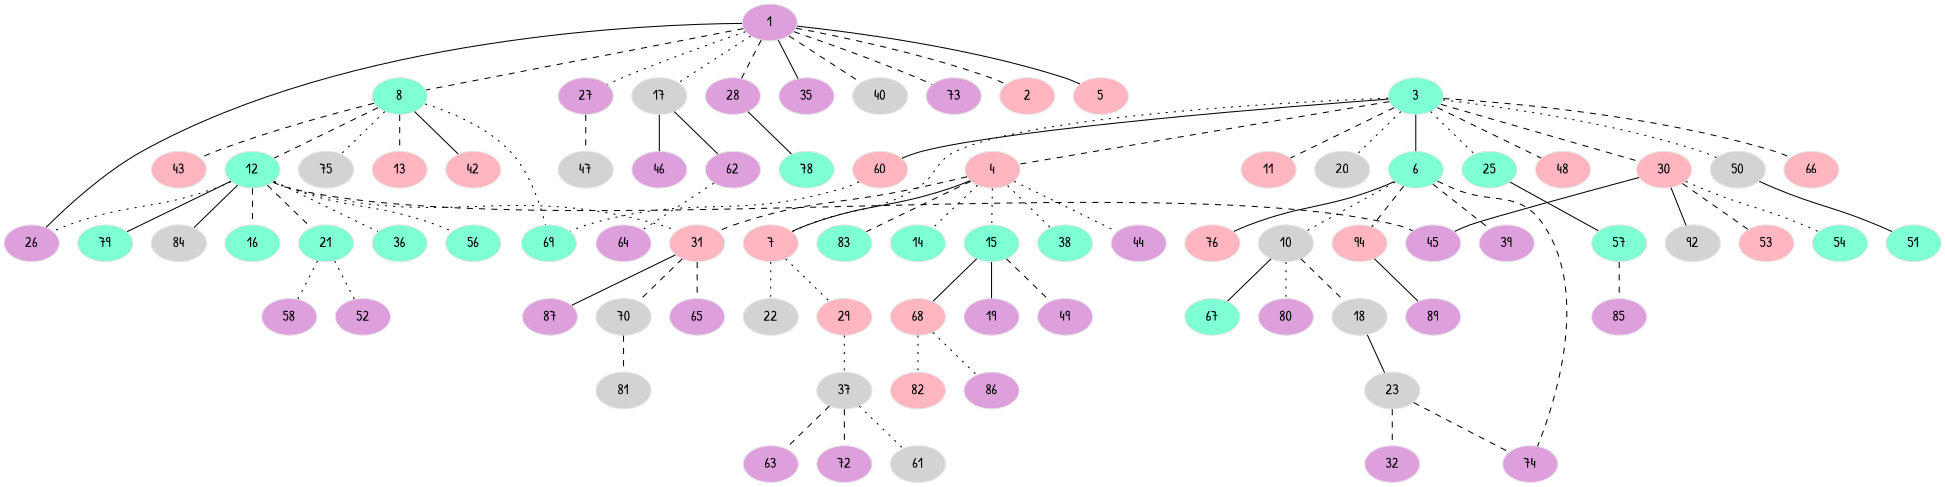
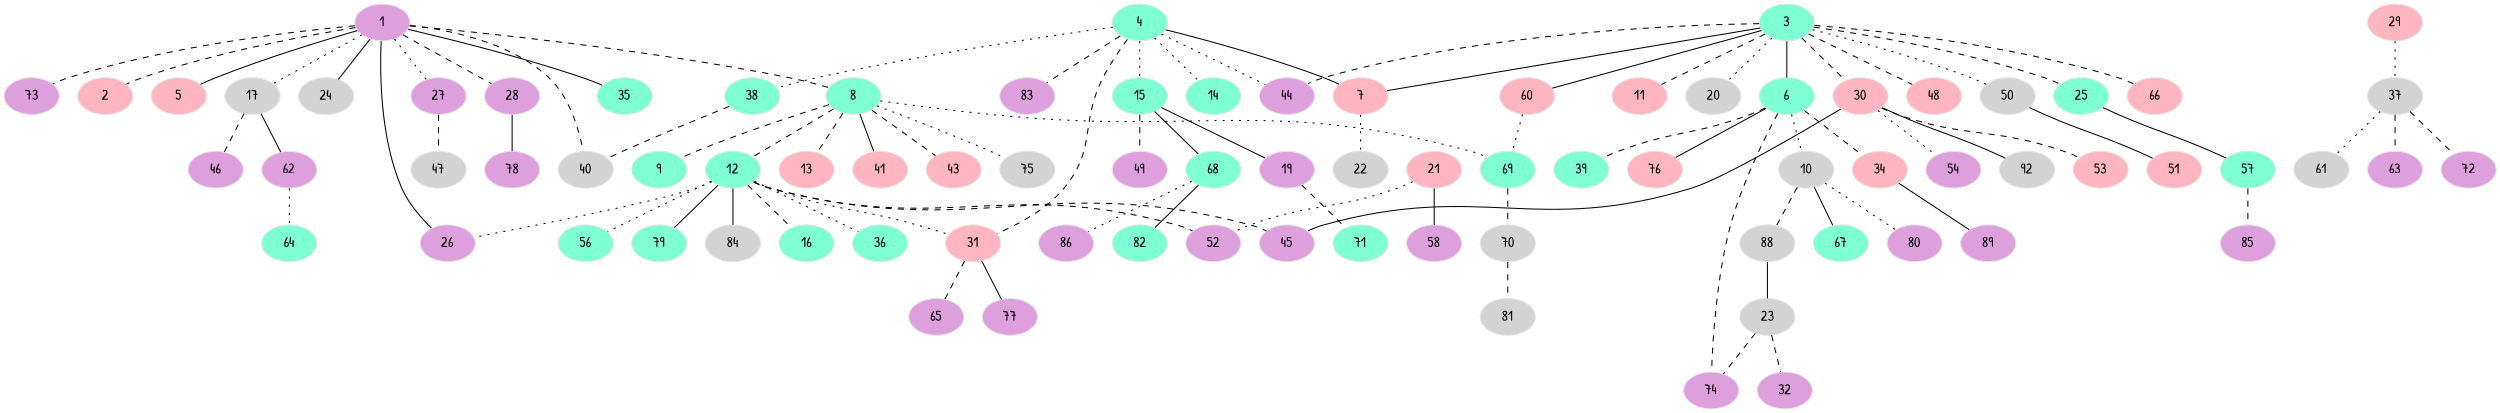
node "24": added
node "35": fillcolor plum -> aquamarine
edge "38" -- "40": added
edge "17" -- "46": style solid -> dashed
edge "3" -- "4": now "3" -- "44"
edge "3" -- "25": style dotted -> dashed
edge "3" -- "7": style dotted -> solid
node "42": label "42" -> "41"
node "9": added
node "78": fillcolor aquamarine -> plum
node "4": fillcolor lightpink -> aquamarine
edge "12" -- "21": now "12" -- "52"
node "21": fillcolor aquamarine -> lightpink
node "64": fillcolor plum -> aquamarine
node "83": fillcolor aquamarine -> plum
node "94": label "94" -> "34"
node "71": added
node "39": fillcolor plum -> aquamarine
node "54": fillcolor aquamarine -> plum
node "51": fillcolor aquamarine -> lightpink
edge "21" -- "58": style dotted -> solid
edge "31" -- "70": now "69" -- "70"
edge "7" -- "29": removed
node "87": label "87" -> "77"
node "68": fillcolor lightpink -> aquamarine
node "18": label "18" -> "88"
edge "68" -- "82": style dotted -> solid
node "82": fillcolor lightpink -> aquamarine
